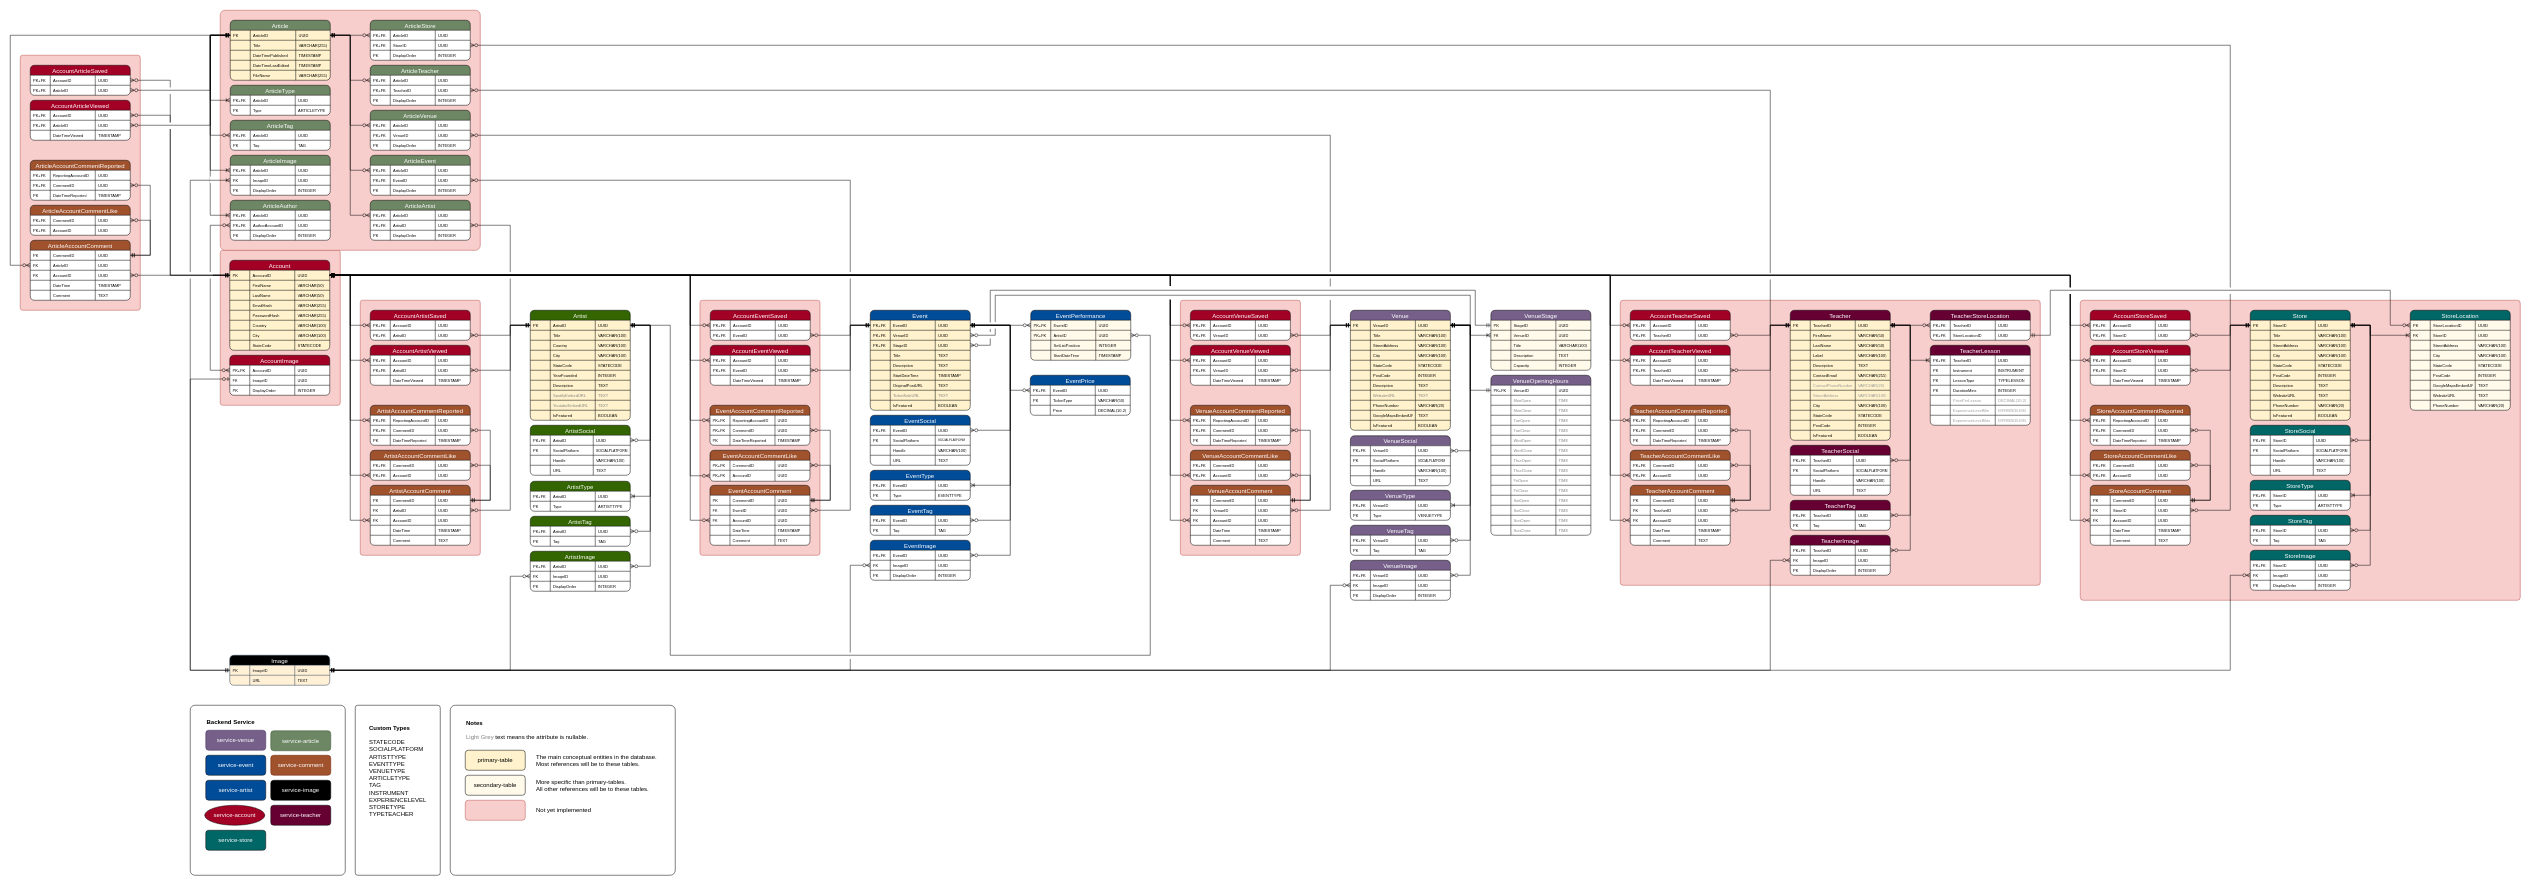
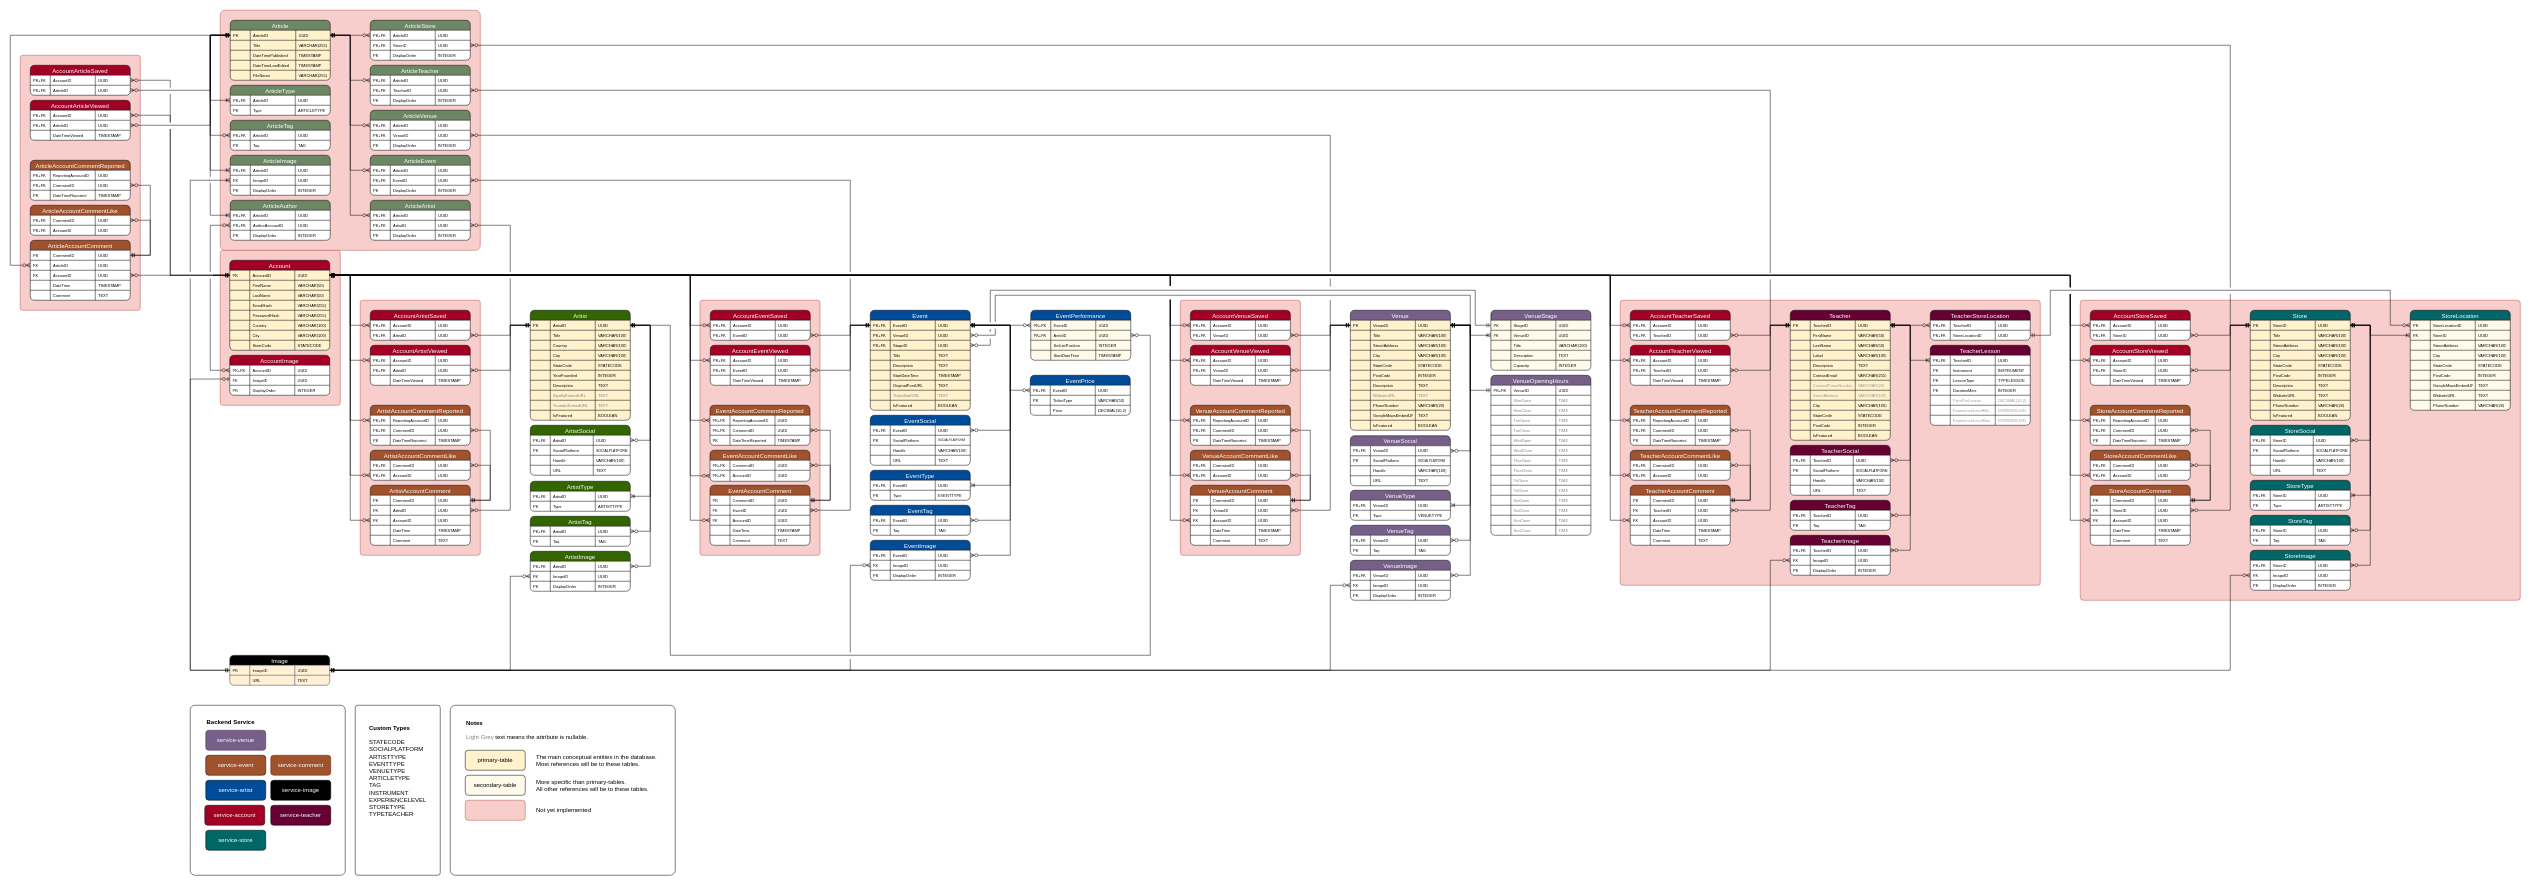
node "service-article": removed
node "service-event": fillcolor #004c99 -> #a0522d
node "service-account": shape ellipse -> rounded rectangle
